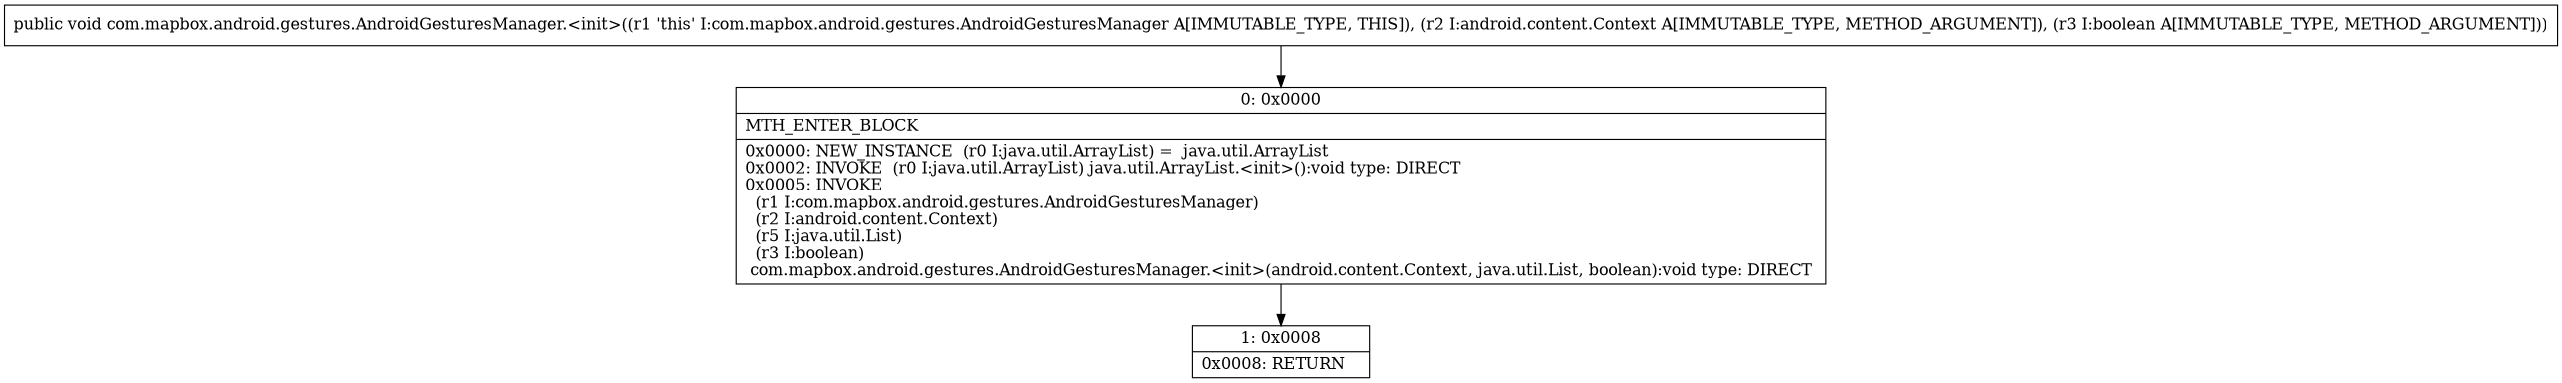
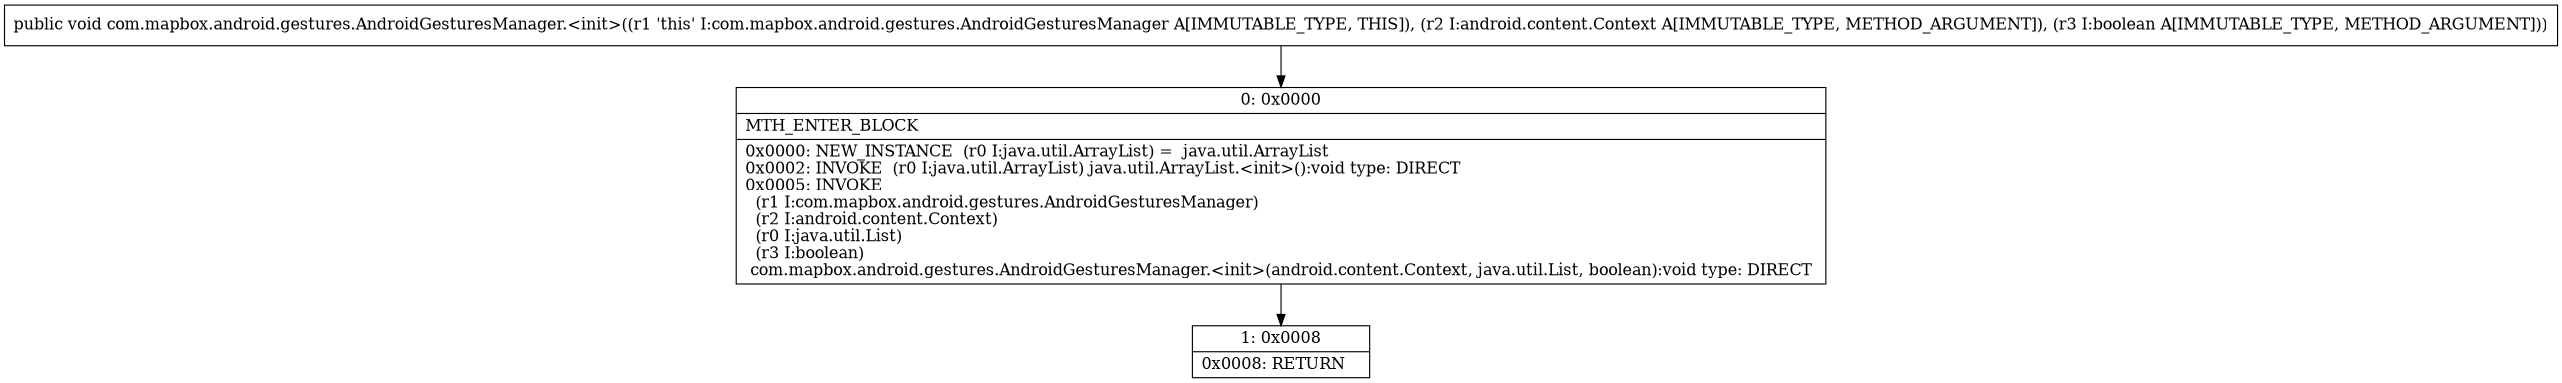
node "0: 0x0000": text "(r5 I:java.util.List)" -> "(r0 I:java.util.List)"
